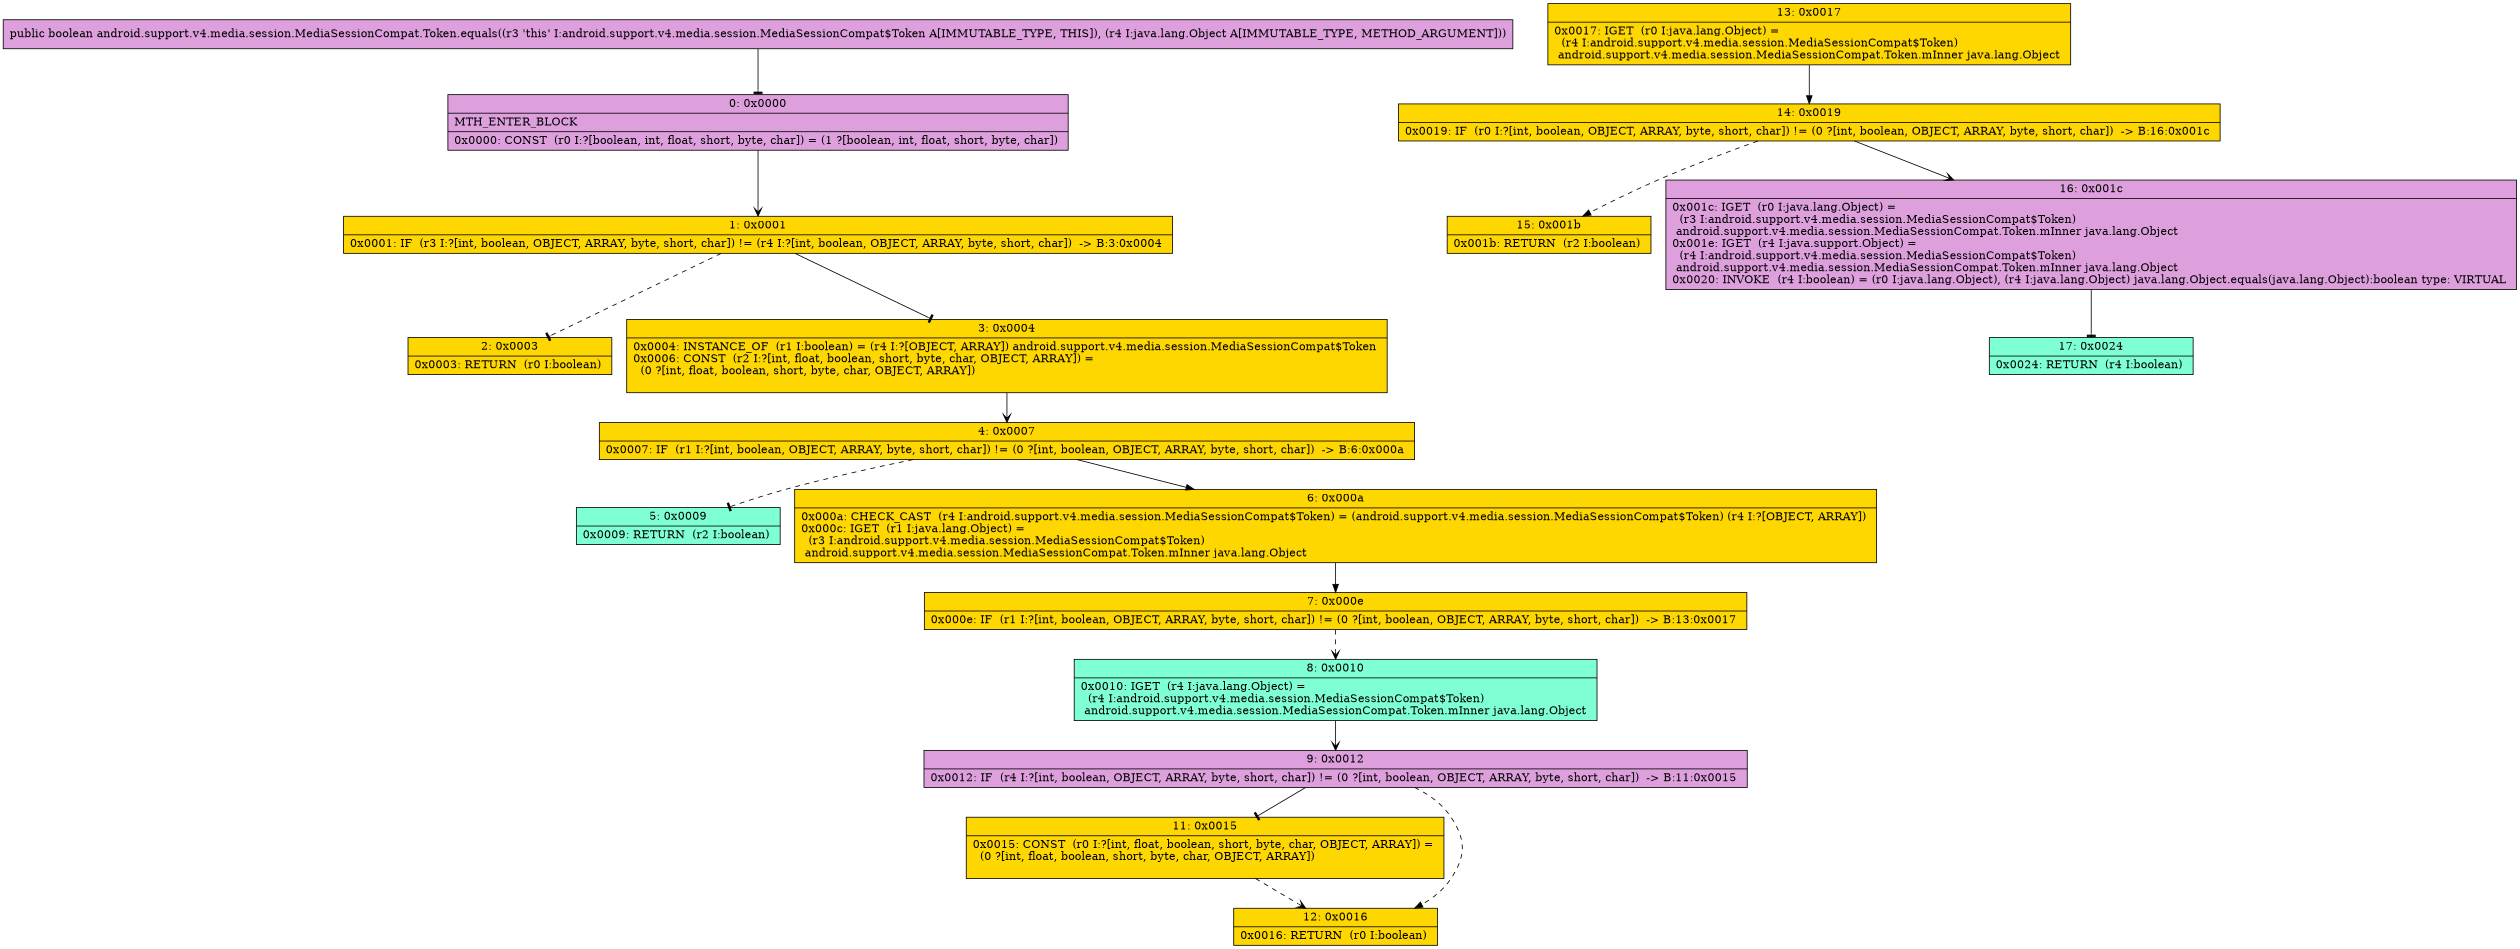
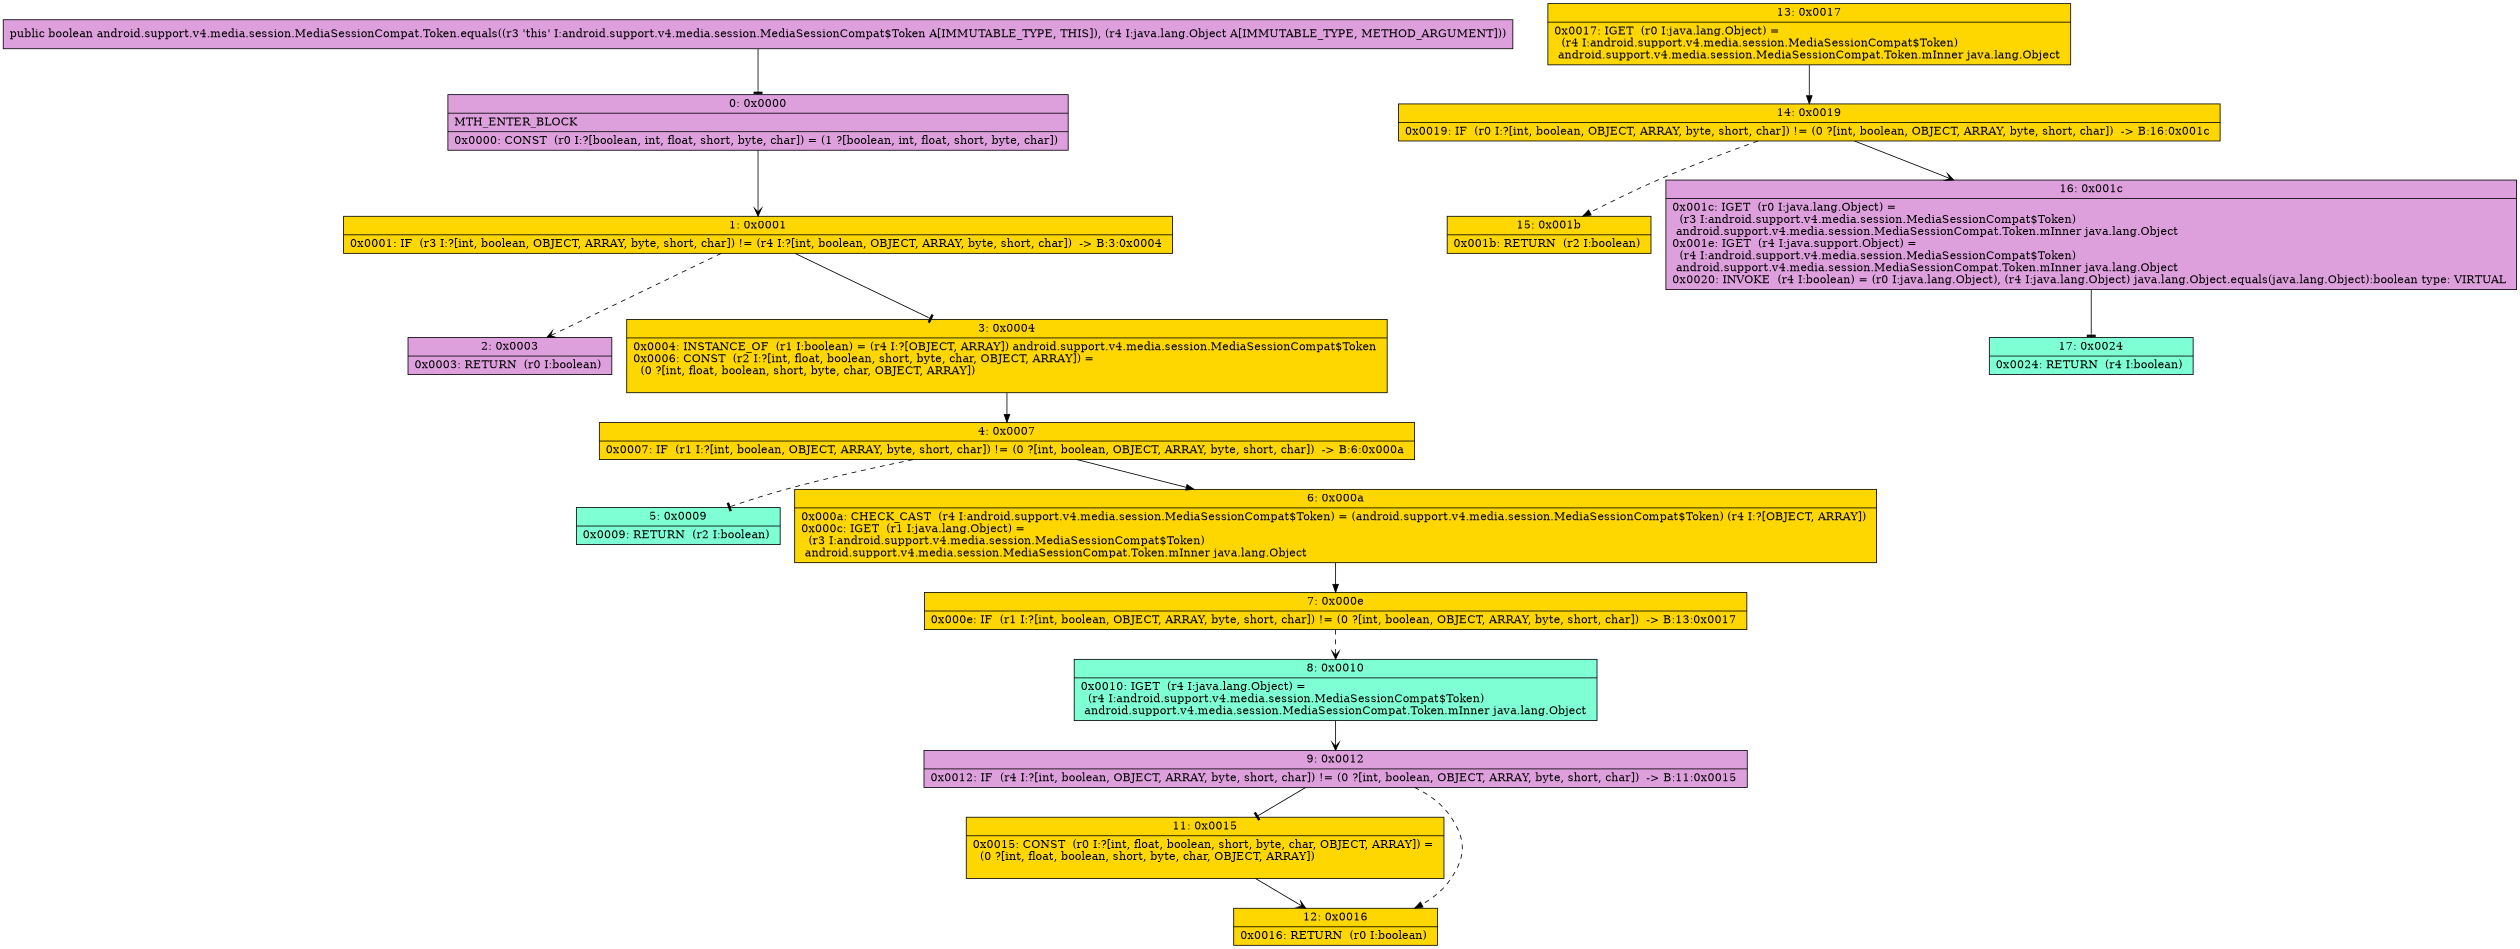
edge "1: 0x0001" -> "2: 0x0003": arrowhead tee -> vee
node "2: 0x0003": fillcolor gold -> plum
edge "3: 0x0004" -> "4: 0x0007": arrowhead vee -> normal
edge "11: 0x0015" -> "12: 0x0016": style dashed -> solid
